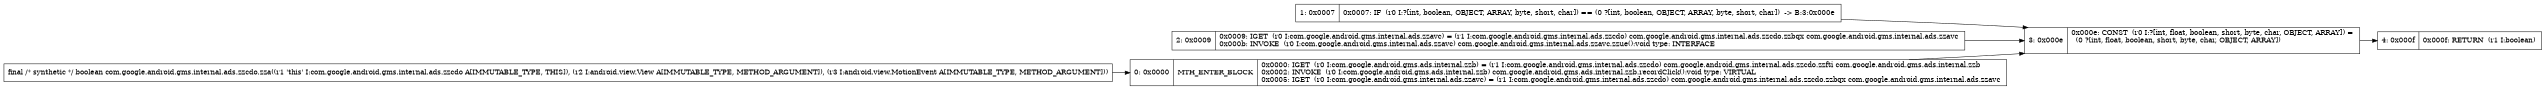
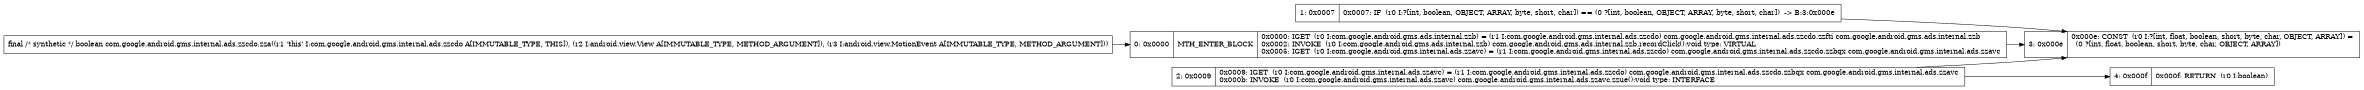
node "4: 0x000f": text "0x000f: RETURN  (r1 I:boolean)" -> "0x000f: RETURN  (r0 I:boolean)"
edge "3: 0x000e" -> "4: 0x000f": now "2: 0x0009" -> "4: 0x000f"
